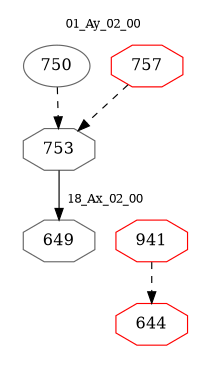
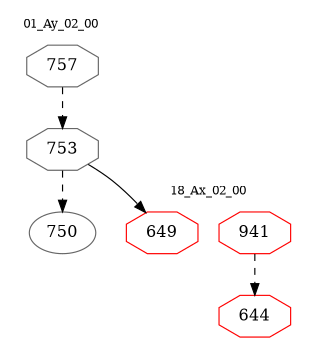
node "757": color red -> gray40
edge "750" -> "753": reversed
node "649": color gray40 -> red
